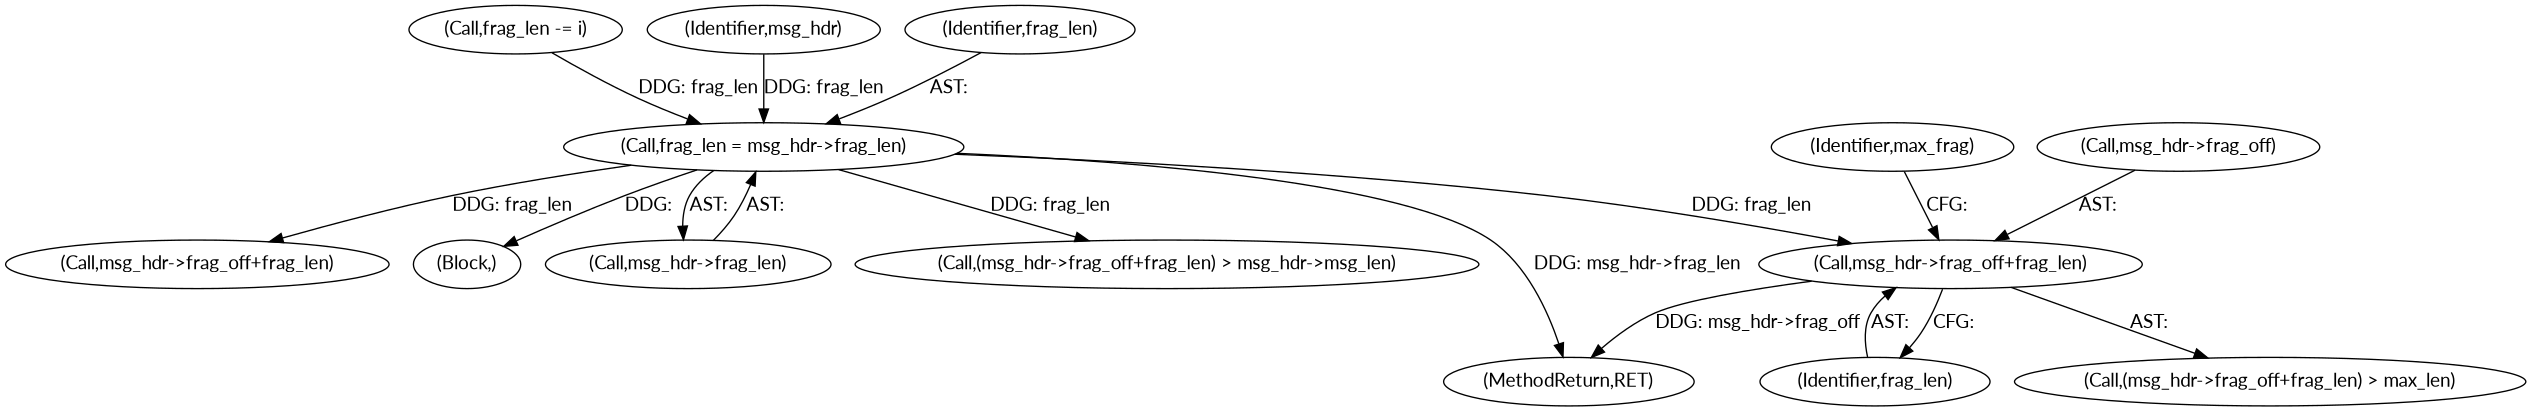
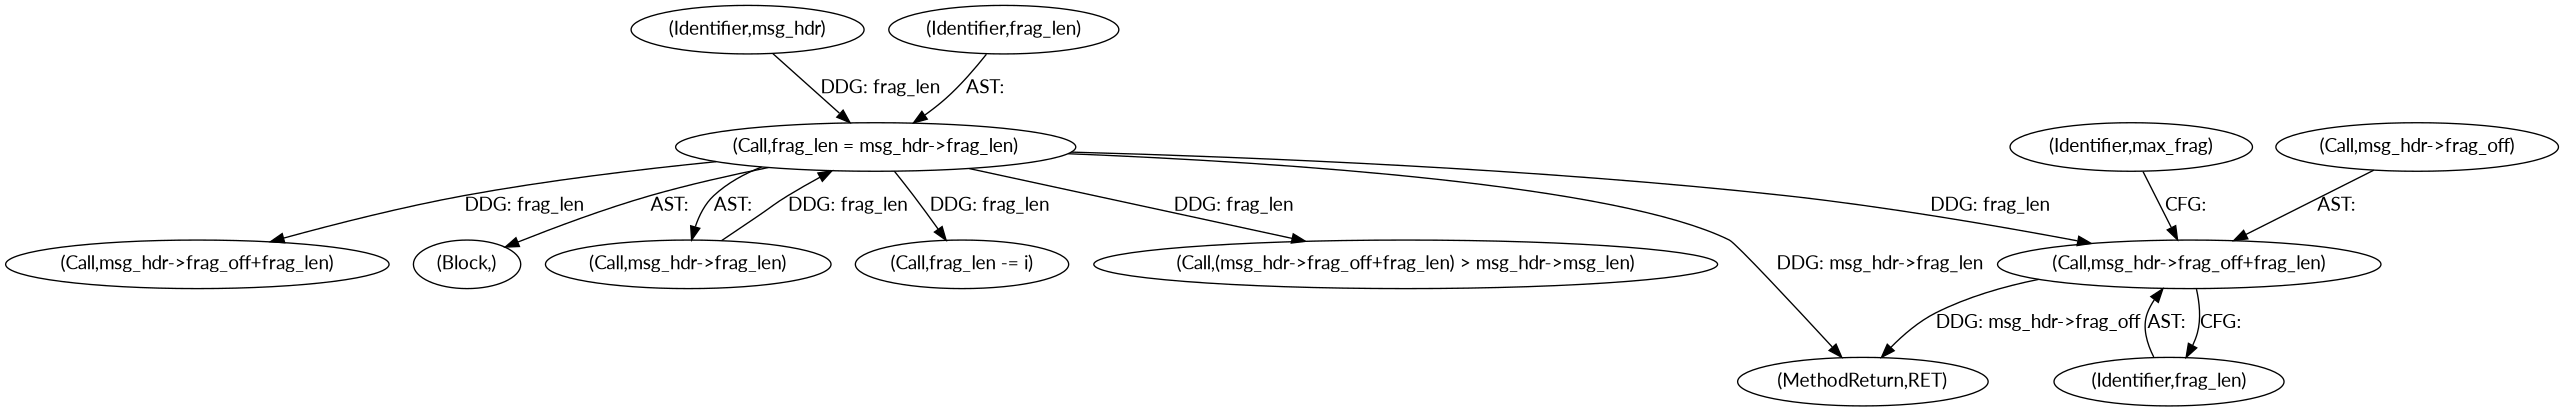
edge "(Call,frag_len -= i)" -> "(Call,frag_len = msg_hdr->frag_len)": reversed
edge "(Call,frag_len = msg_hdr->frag_len)" -> "(Block,)": label "DDG: " -> "AST: "
edge "(Call,msg_hdr->frag_len)" -> "(Call,frag_len = msg_hdr->frag_len)": label "AST: " -> "DDG: frag_len"
node "(Call,(msg_hdr->frag_off+frag_len) > max_len)": removed
